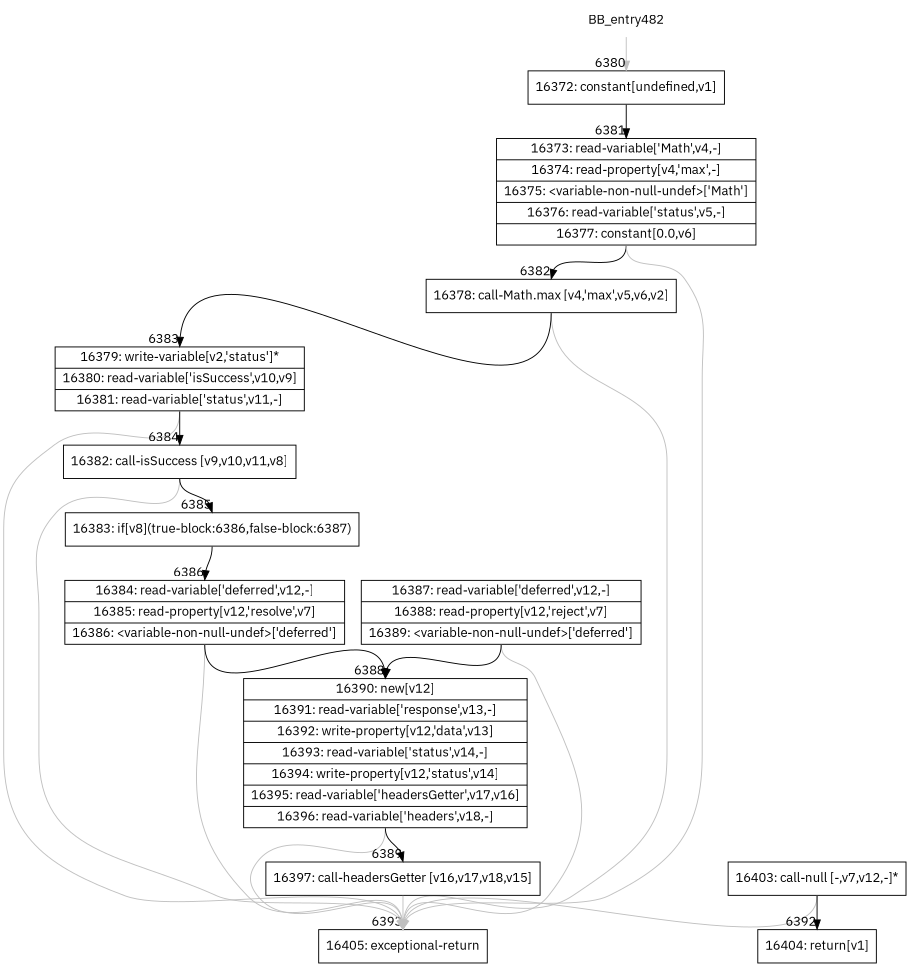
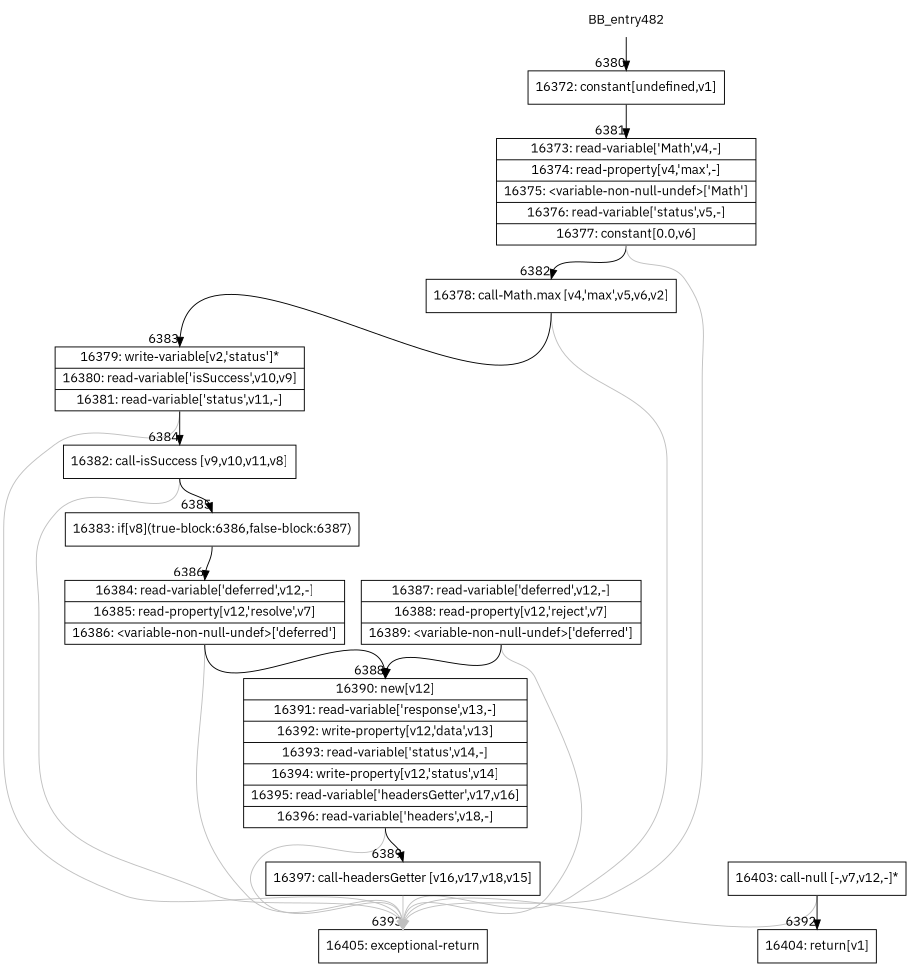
edge "BB_entry482" -> "16372: constant[undefined,v1]": color gray -> black
